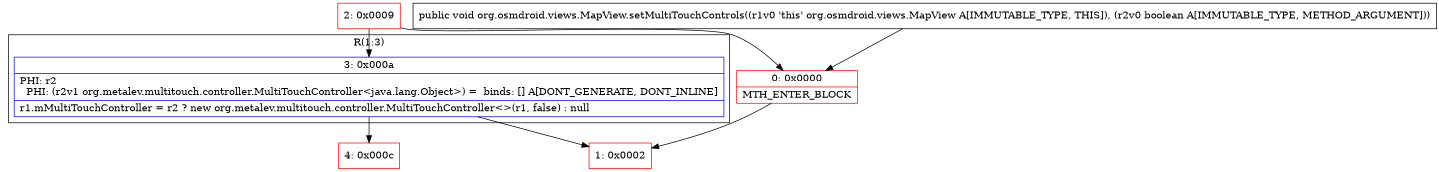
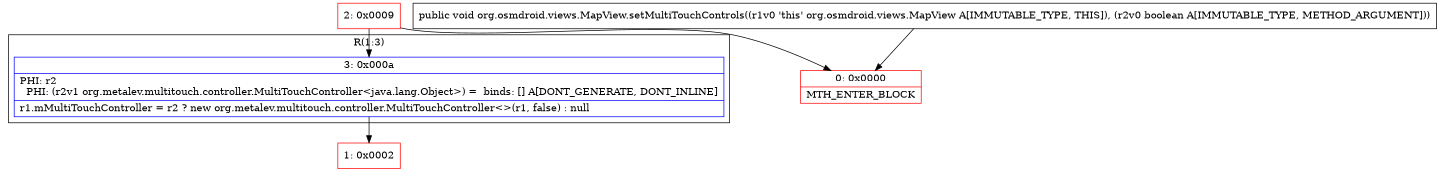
edge "0: 0x0000" -> "1: 0x0002": removed
node "4: 0x000c": removed
